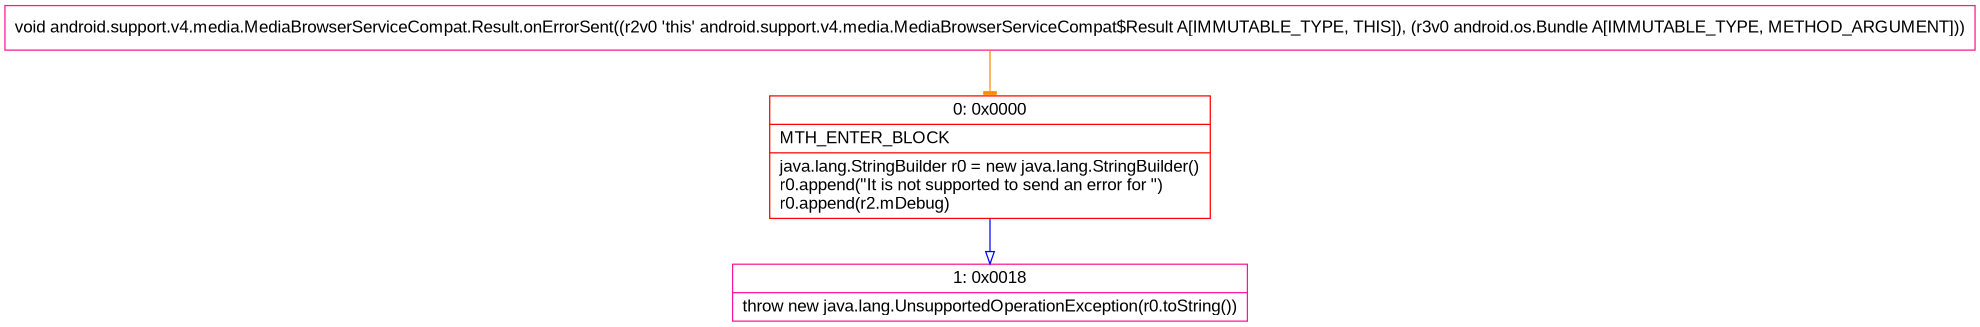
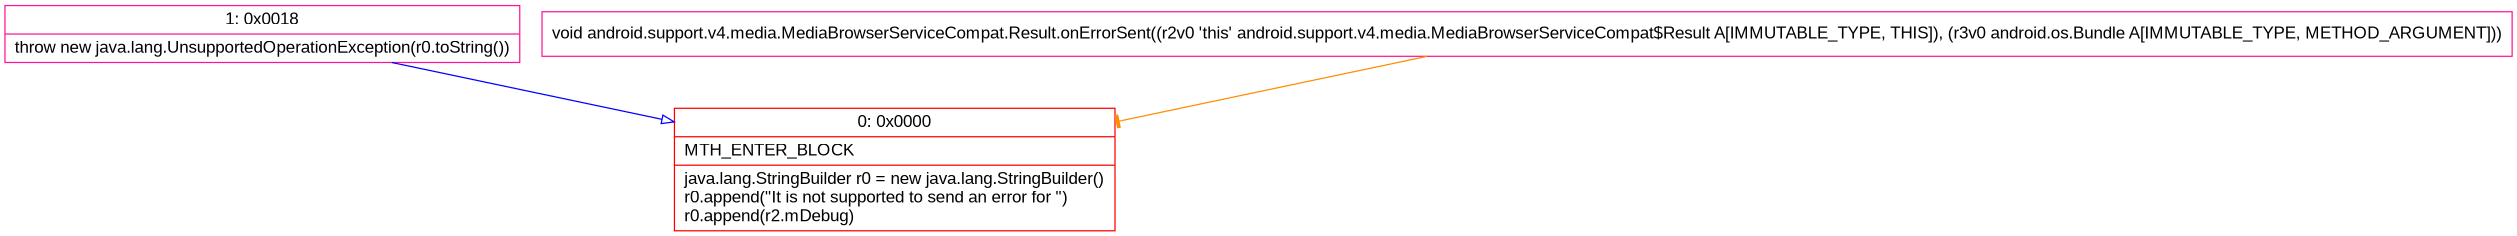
edge "0: 0x0000" -> "1: 0x0018": reversed
